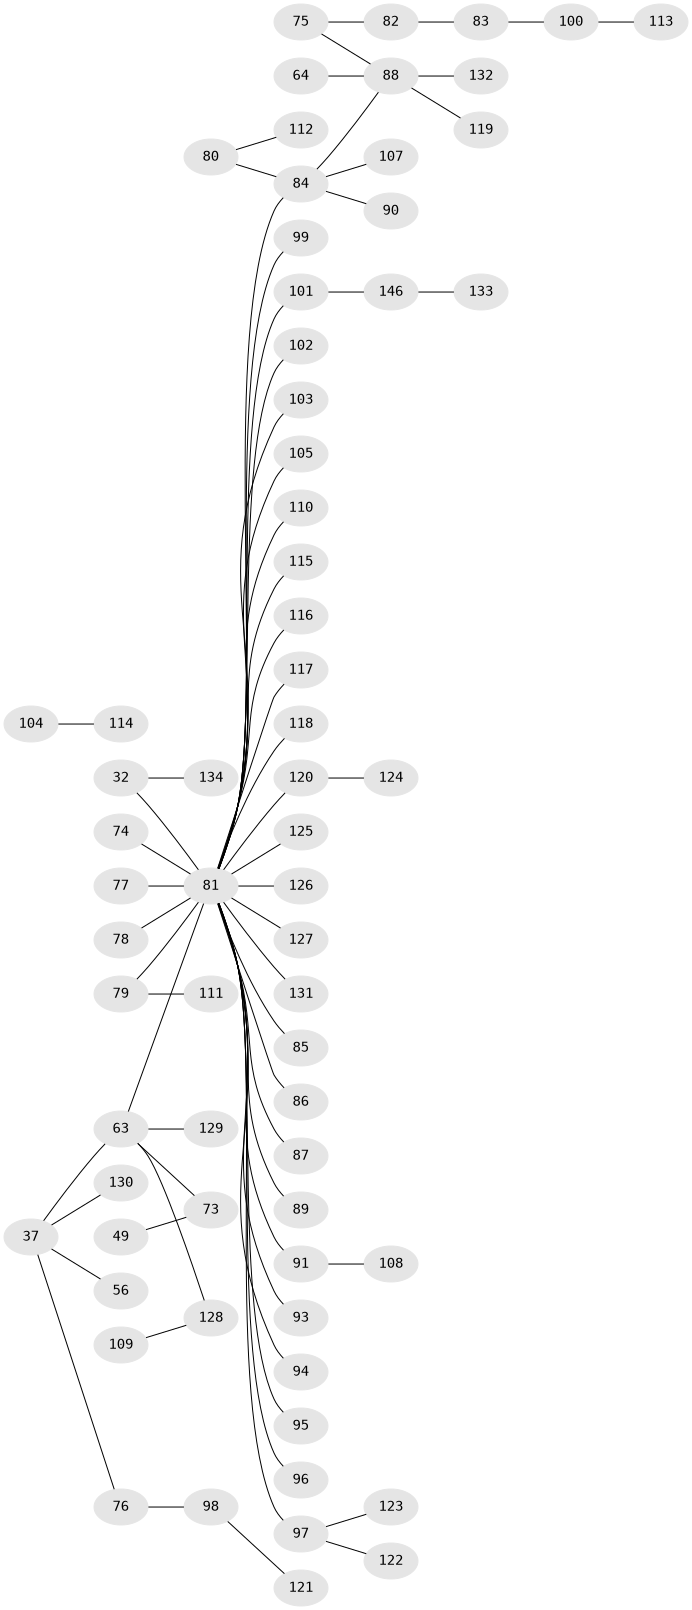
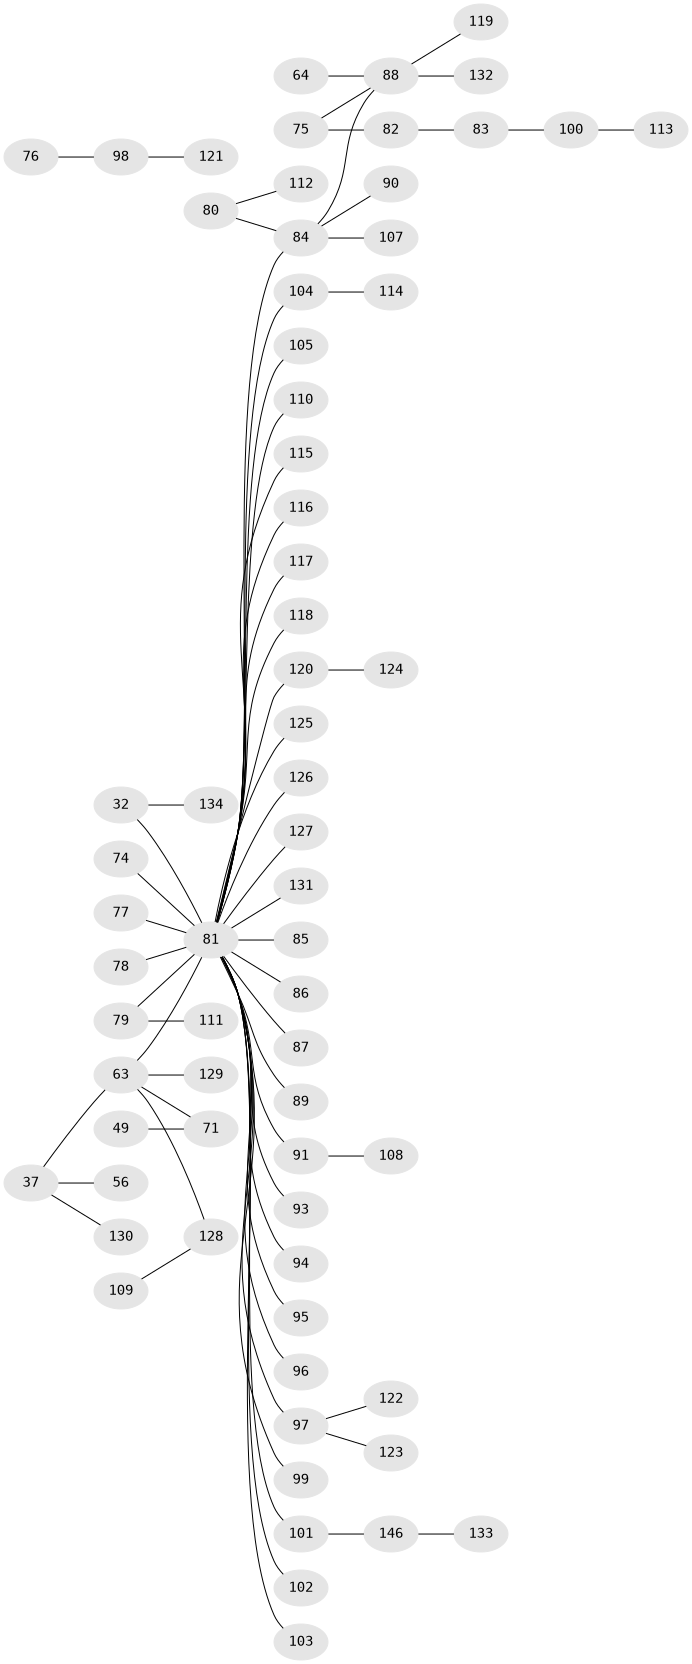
edge "104" -- "81": added
node "73": label "73" -> "71"
edge "37" -- "76": removed
